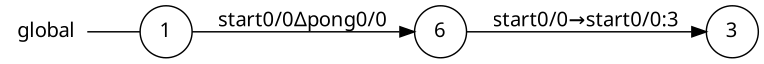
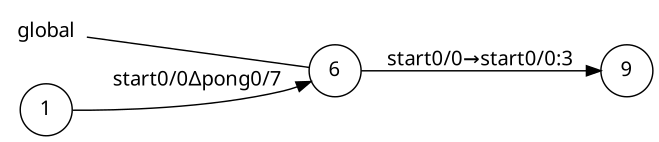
edge "1" -> "6": label "start0/0Δpong0/0" -> "start0/0Δpong0/7"
edge "global" -- "1": now "global" -- "6"
node "3": label "3" -> "9"
